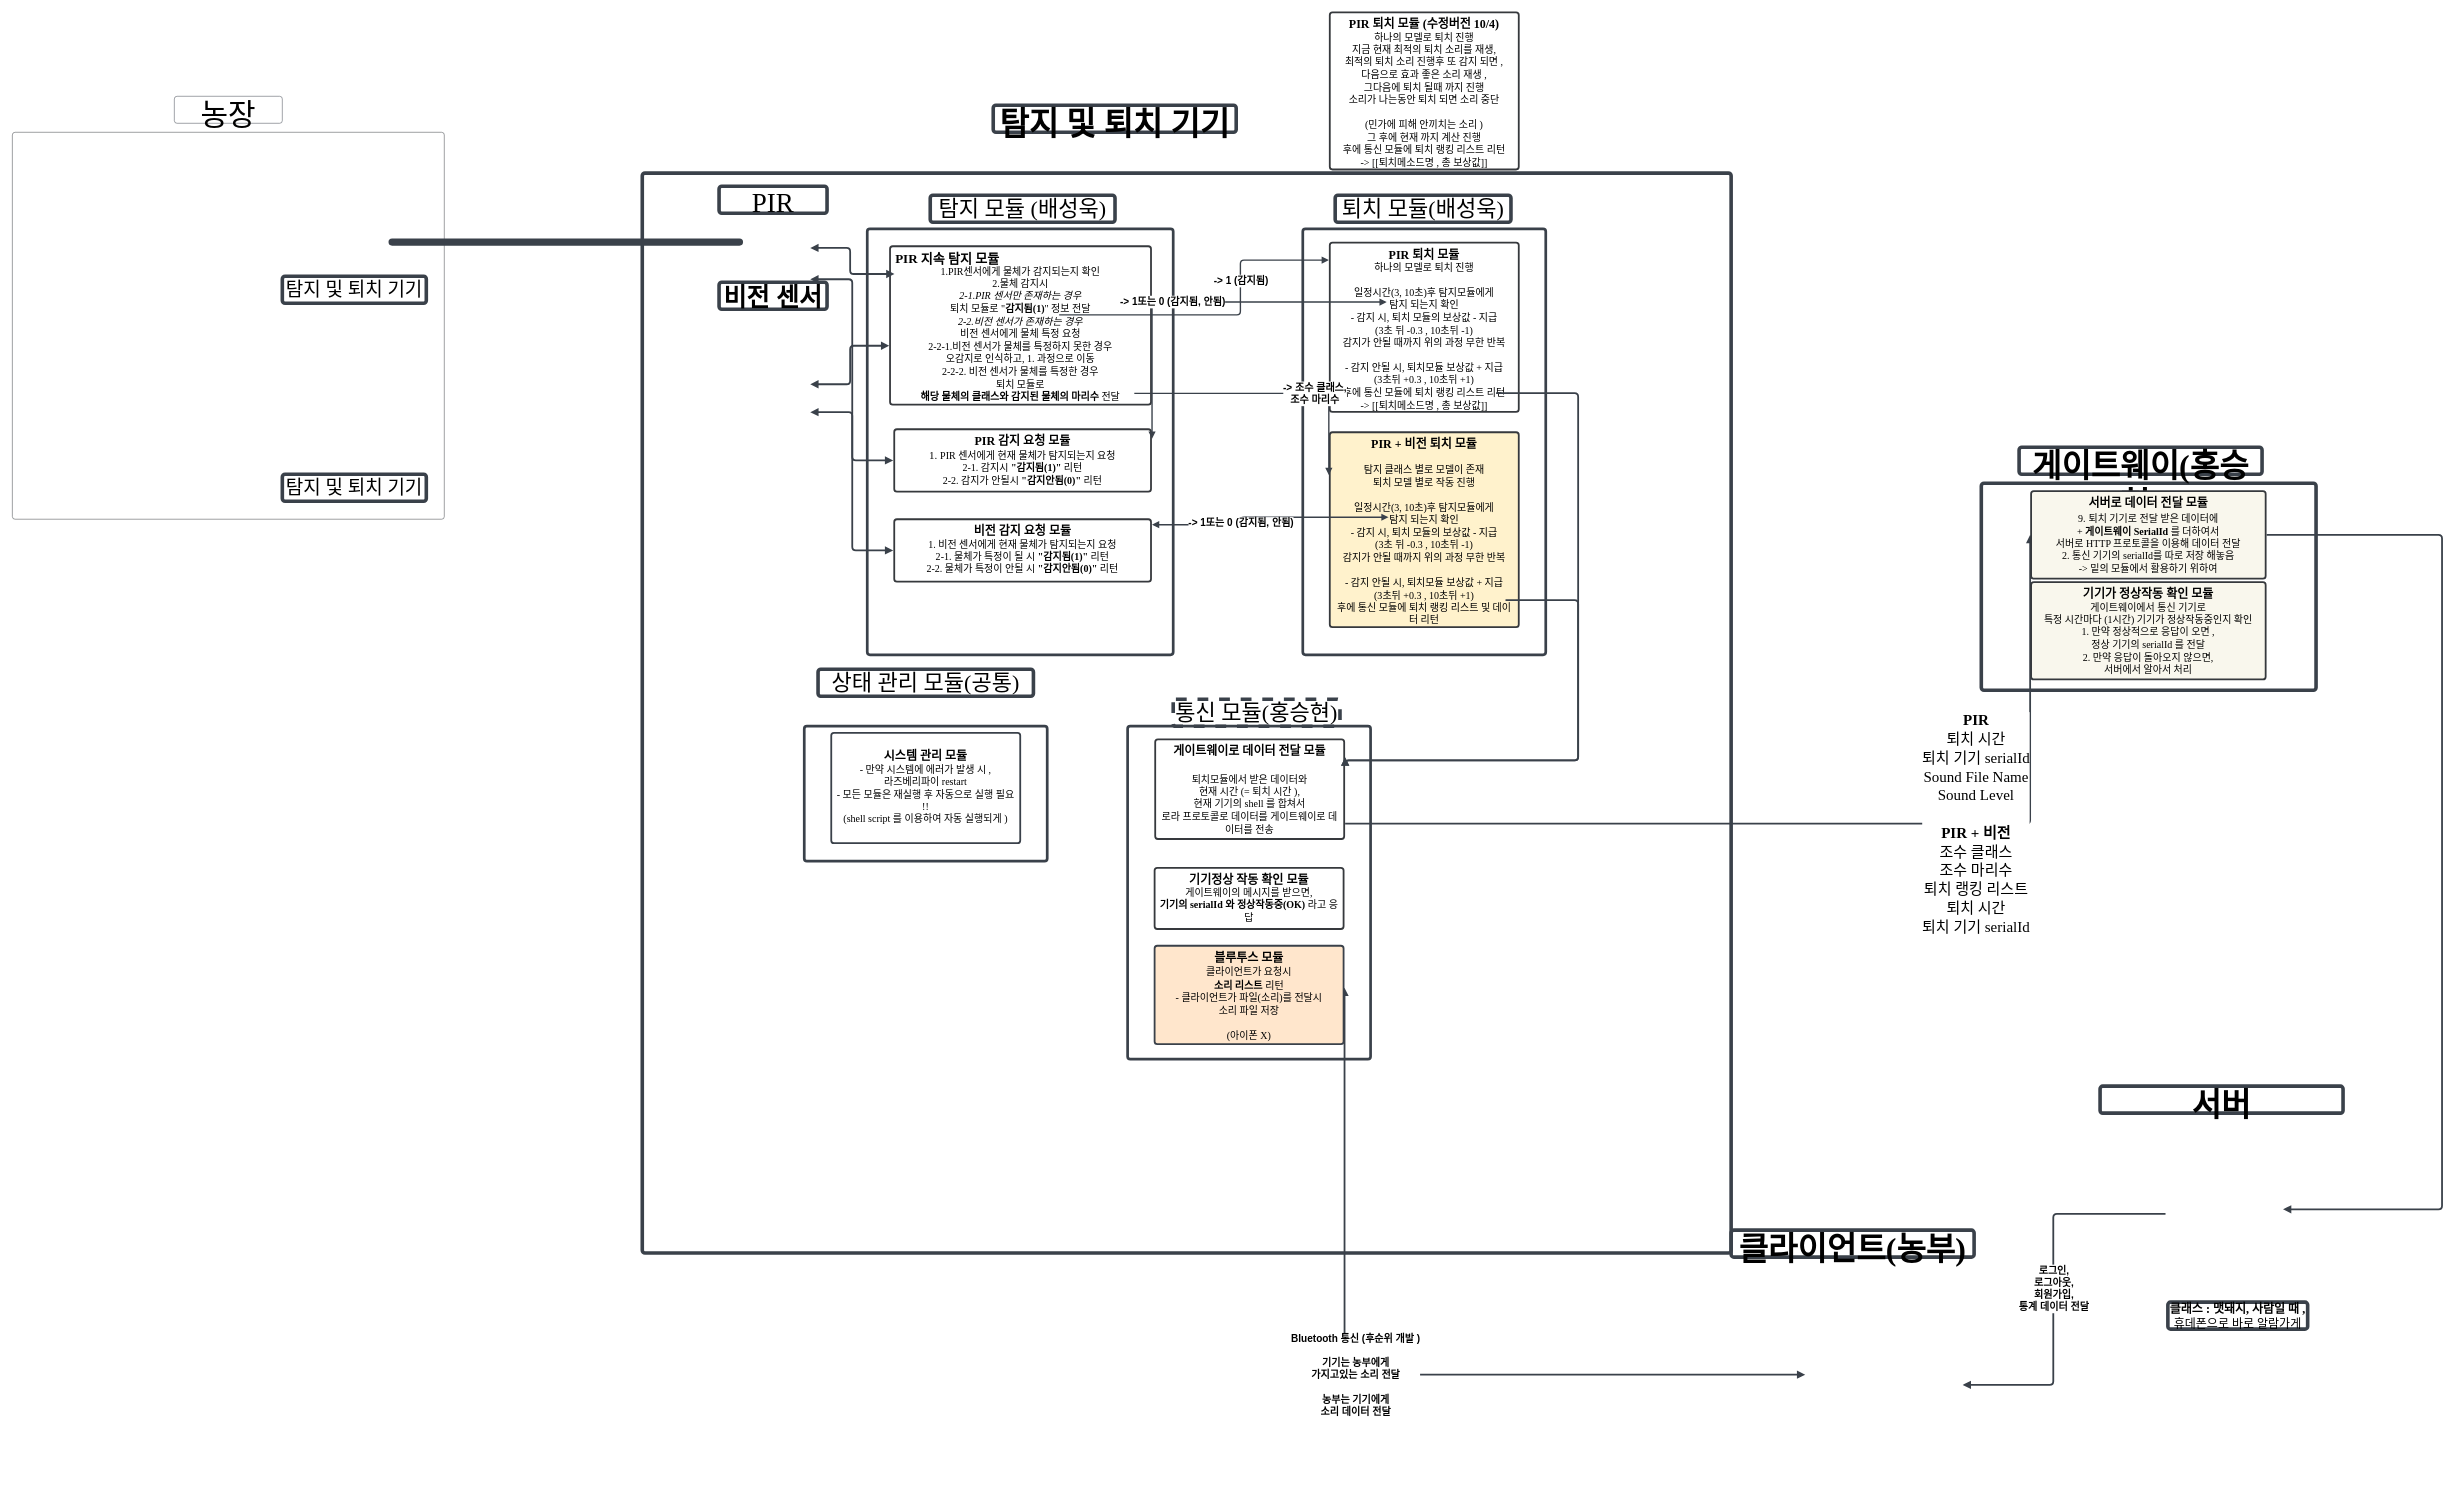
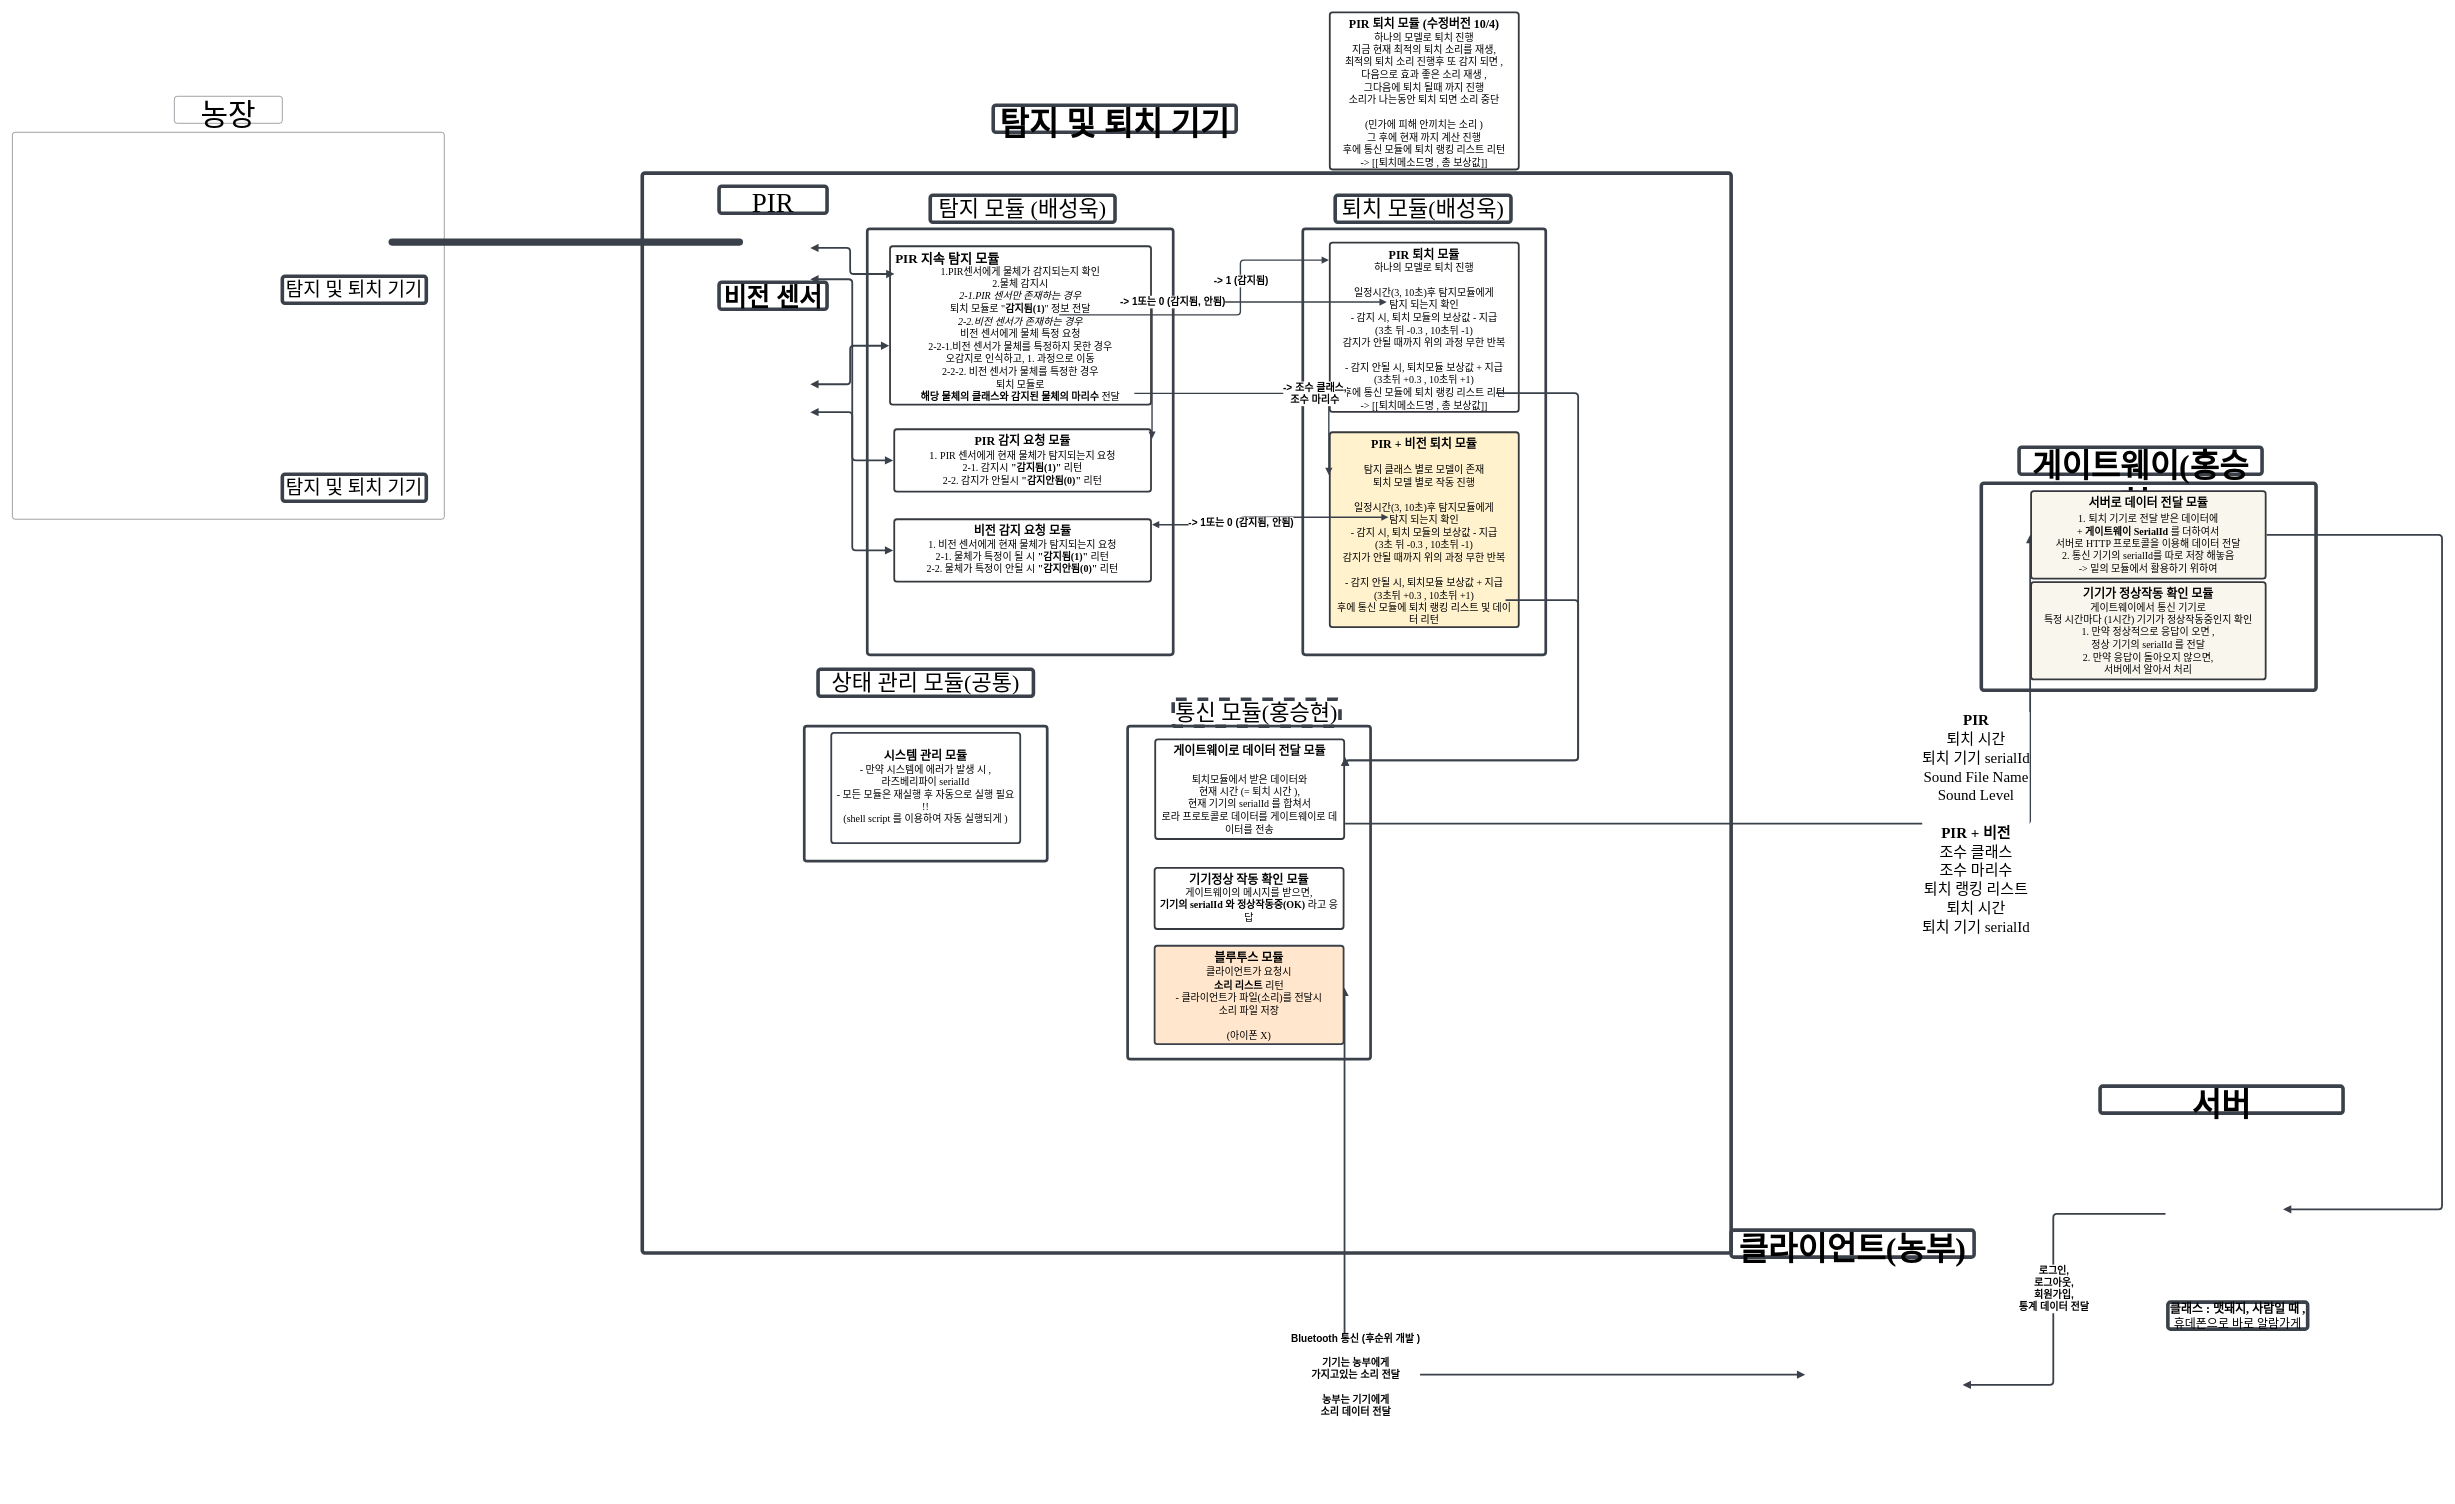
node "서버로 데이터 전달 모듈 9. 퇴치 기기로 전달 받은 데이터에 + 게이트웨이 SerialId 를 더하여서 서버로 HTTP 프로토콜을 이용해 데이터 전달 2. 통신 기기의 serialId를 따로 저장 해놓음 -> 밑의 모듈에서 활용하기 위하여": label "서버로 데이터 전달 모듈 9. 퇴치 기기로 전달 받은 데이터에 + 게이트웨이 SerialId 를 더하여서 서버로 HTTP 프로토콜을 이용해 데이터 전달 2. 통신 기기의 serialId를 따로 저장 해놓음 -> 밑의 모듈에서 활용하기 위하여" -> "서버로 데이터 전달 모듈 1. 퇴치 기기로 전달 받은 데이터에 + 게이트웨이 SerialId 를 더하여서 서버로 HTTP 프로토콜을 이용해 데이터 전달 2. 통신 기기의 serialId를 따로 저장 해놓음 -> 밑의 모듈에서 활용하기 위하여"
node "시스템 관리 모듈 - 만약 시스템에 에러가 발생 시 , 라즈베리파이 restart - 모든 모듈은 재실행 후 자동으로 실행 필요 !! (shell script 를 이용하여 자동 실행되게 )": label "시스템 관리 모듈 - 만약 시스템에 에러가 발생 시 , 라즈베리파이 restart - 모든 모듈은 재실행 후 자동으로 실행 필요 !! (shell script 를 이용하여 자동 실행되게 )" -> "시스템 관리 모듈 - 만약 시스템에 에러가 발생 시 , 라즈베리파이 serialId - 모든 모듈은 재실행 후 자동으로 실행 필요 !! (shell script 를 이용하여 자동 실행되게 )"
node "게이트웨이로 데이터 전달 모듈 퇴치모듈에서 받은 데이터와 현재 시간 (= 퇴치 시간 ), 현재 기기의 shell 를 합쳐서 로라 프로토콜로 데이터를 게이트웨이로 데이터를 전송": label "게이트웨이로 데이터 전달 모듈 퇴치모듈에서 받은 데이터와 현재 시간 (= 퇴치 시간 ), 현재 기기의 shell 를 합쳐서 로라 프로토콜로 데이터를 게이트웨이로 데이터를 전송" -> "게이트웨이로 데이터 전달 모듈 퇴치모듈에서 받은 데이터와 현재 시간 (= 퇴치 시간 ), 현재 기기의 serialId 를 합쳐서 로라 프로토콜로 데이터를 게이트웨이로 데이터를 전송"
